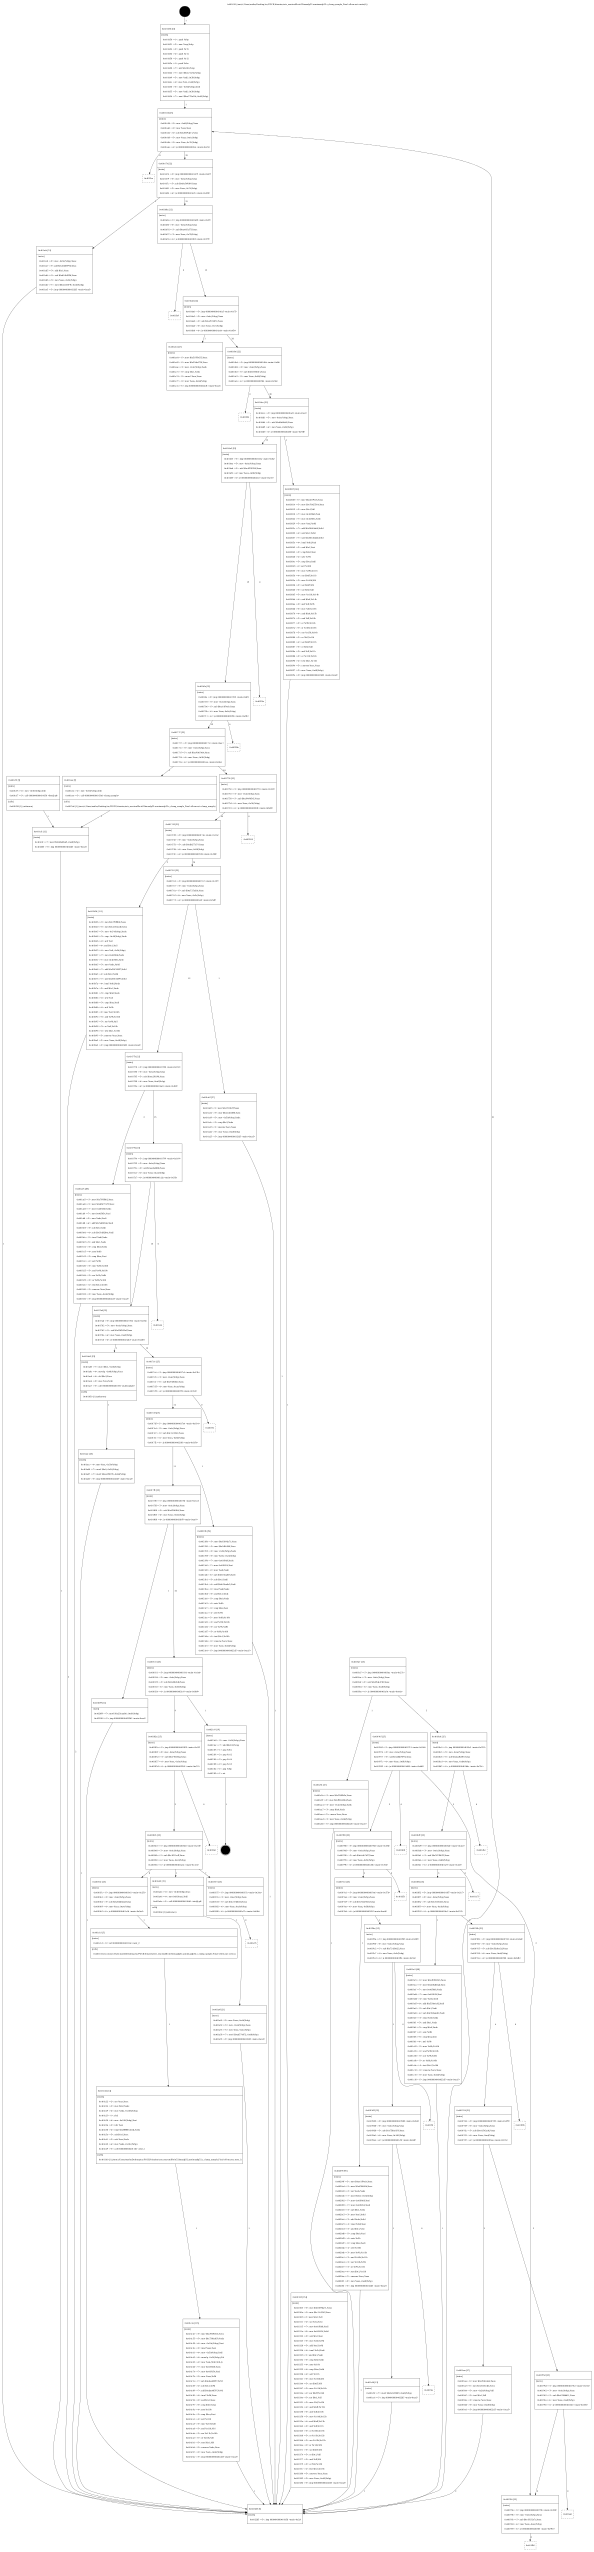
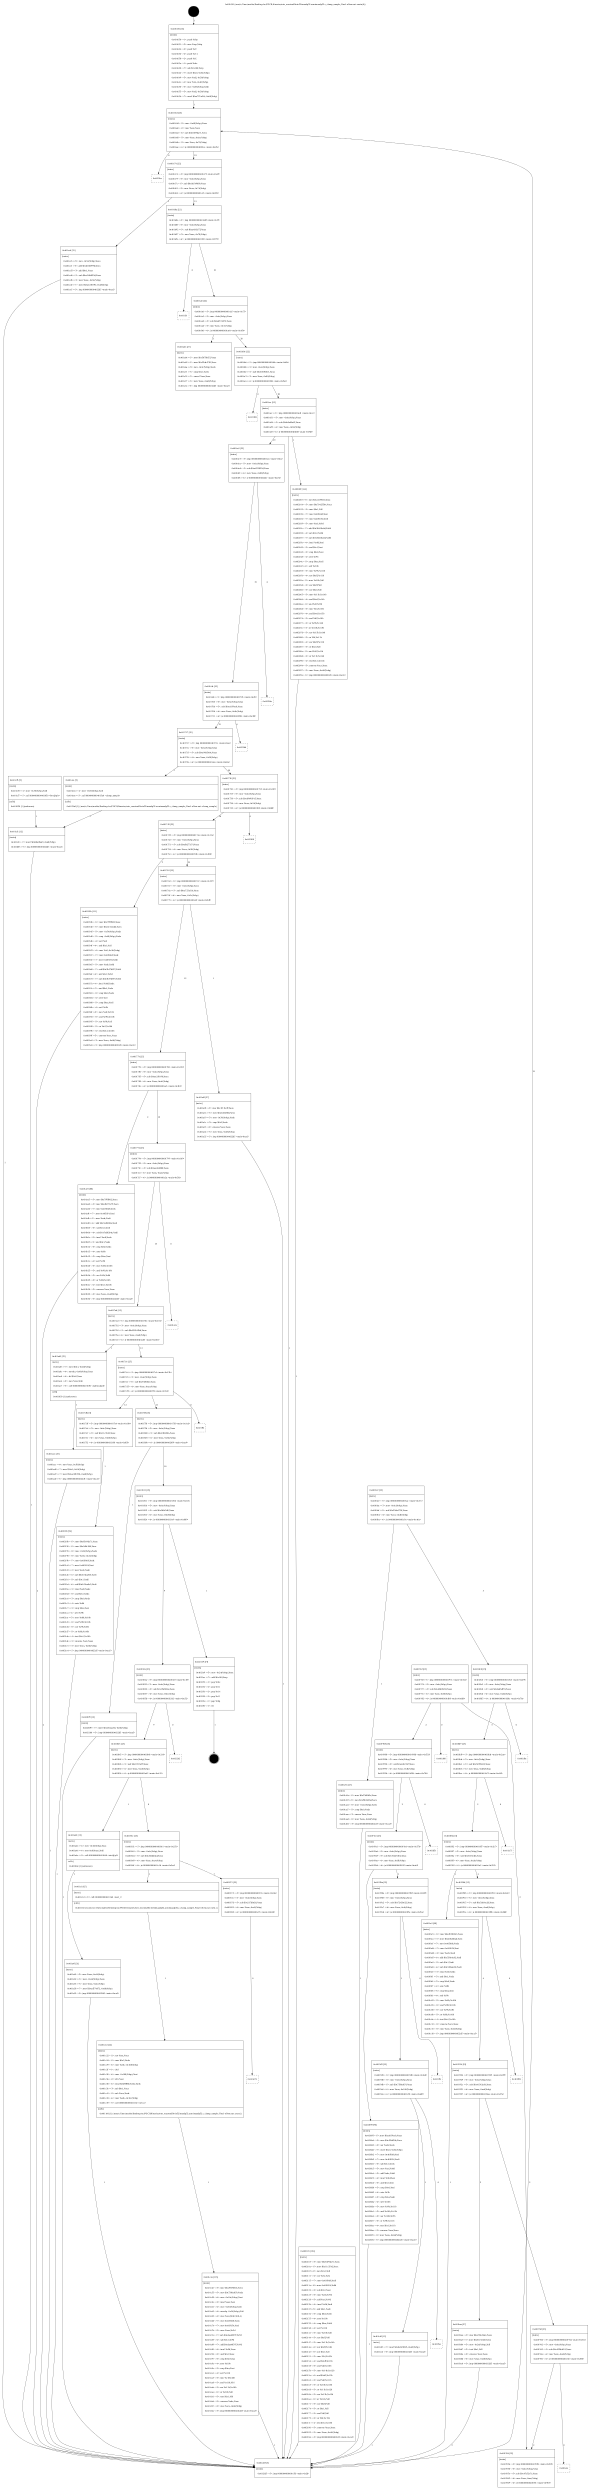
edge "0x4017df [25]" -> "0x4017f8 [25]": now "0x4017c6 [25]" -> "0x4017f8 [25]"
edge "0x401843 [25]" -> "0x401875 [25]": now "0x40185c [25]" -> "0x401875 [25]"
node "0x401fb5": removed
